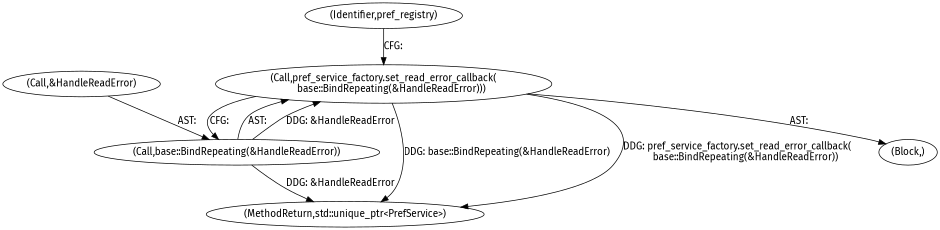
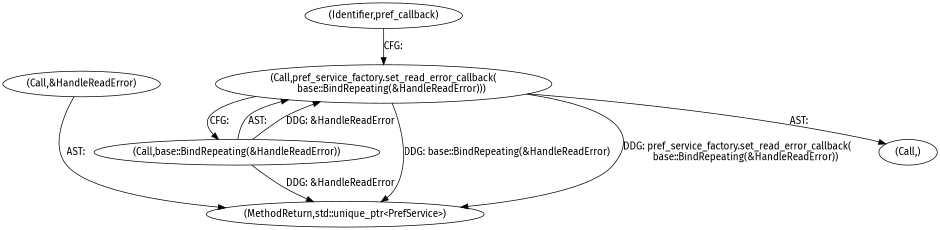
node "(Identifier,pref_registry)": label "(Identifier,pref_registry)" -> "(Identifier,pref_callback)"
edge "(Call,&HandleReadError)" -> "(Call,base::BindRepeating(&HandleReadError))": now "(Call,&HandleReadError)" -> "(MethodReturn,std::unique_ptr<PrefService>)"
node "(Block,)": label "(Block,)" -> "(Call,)"
